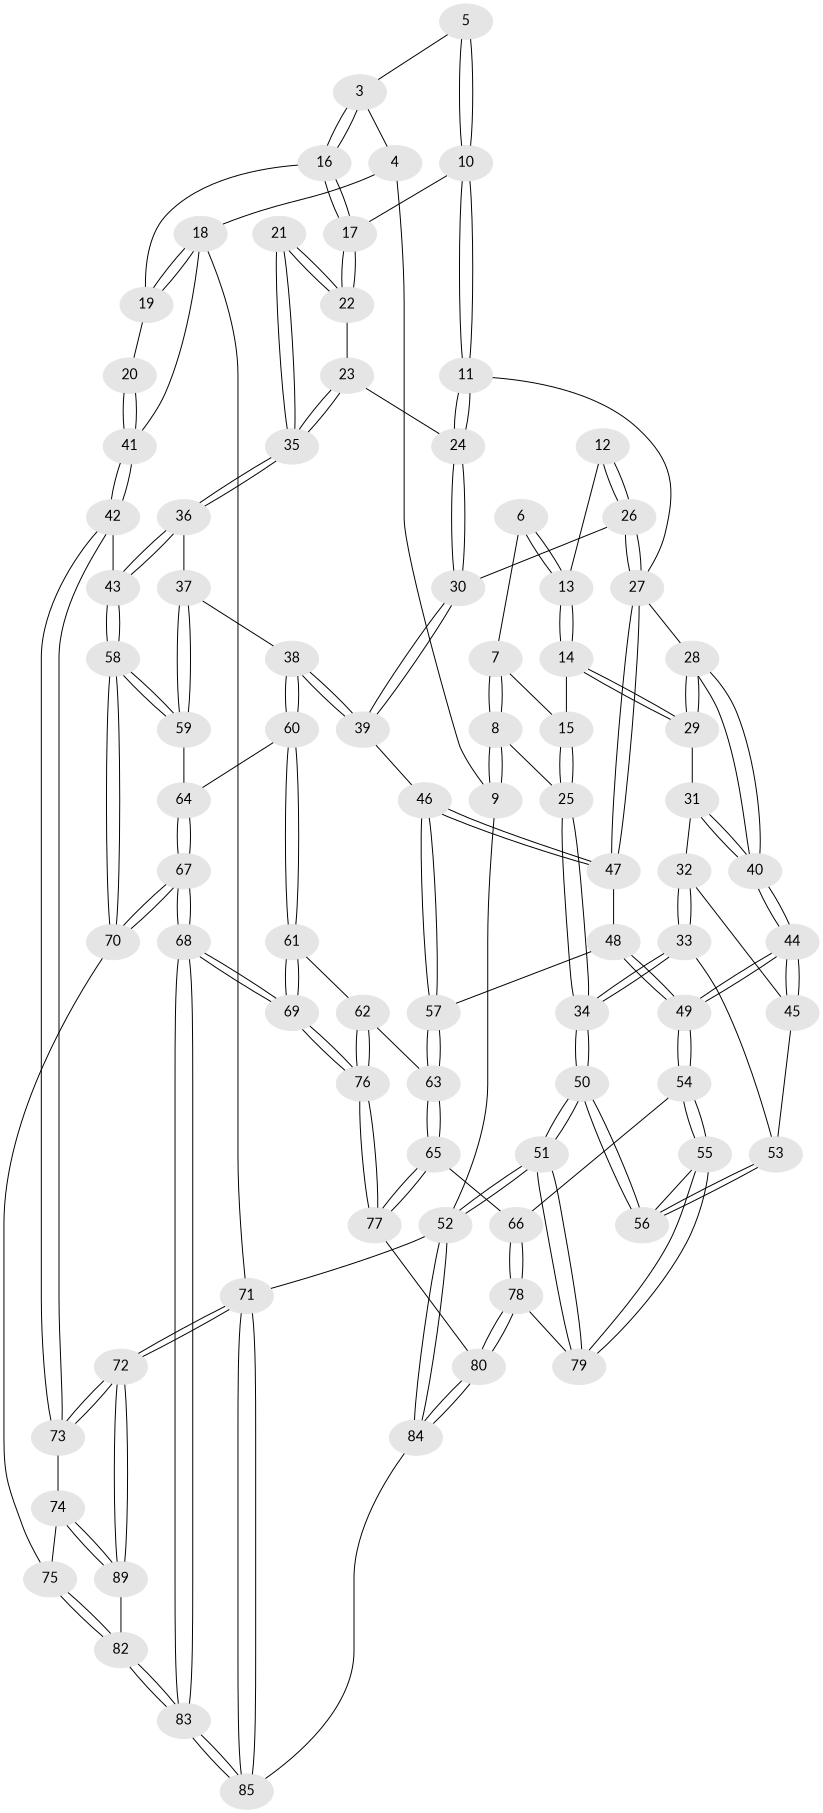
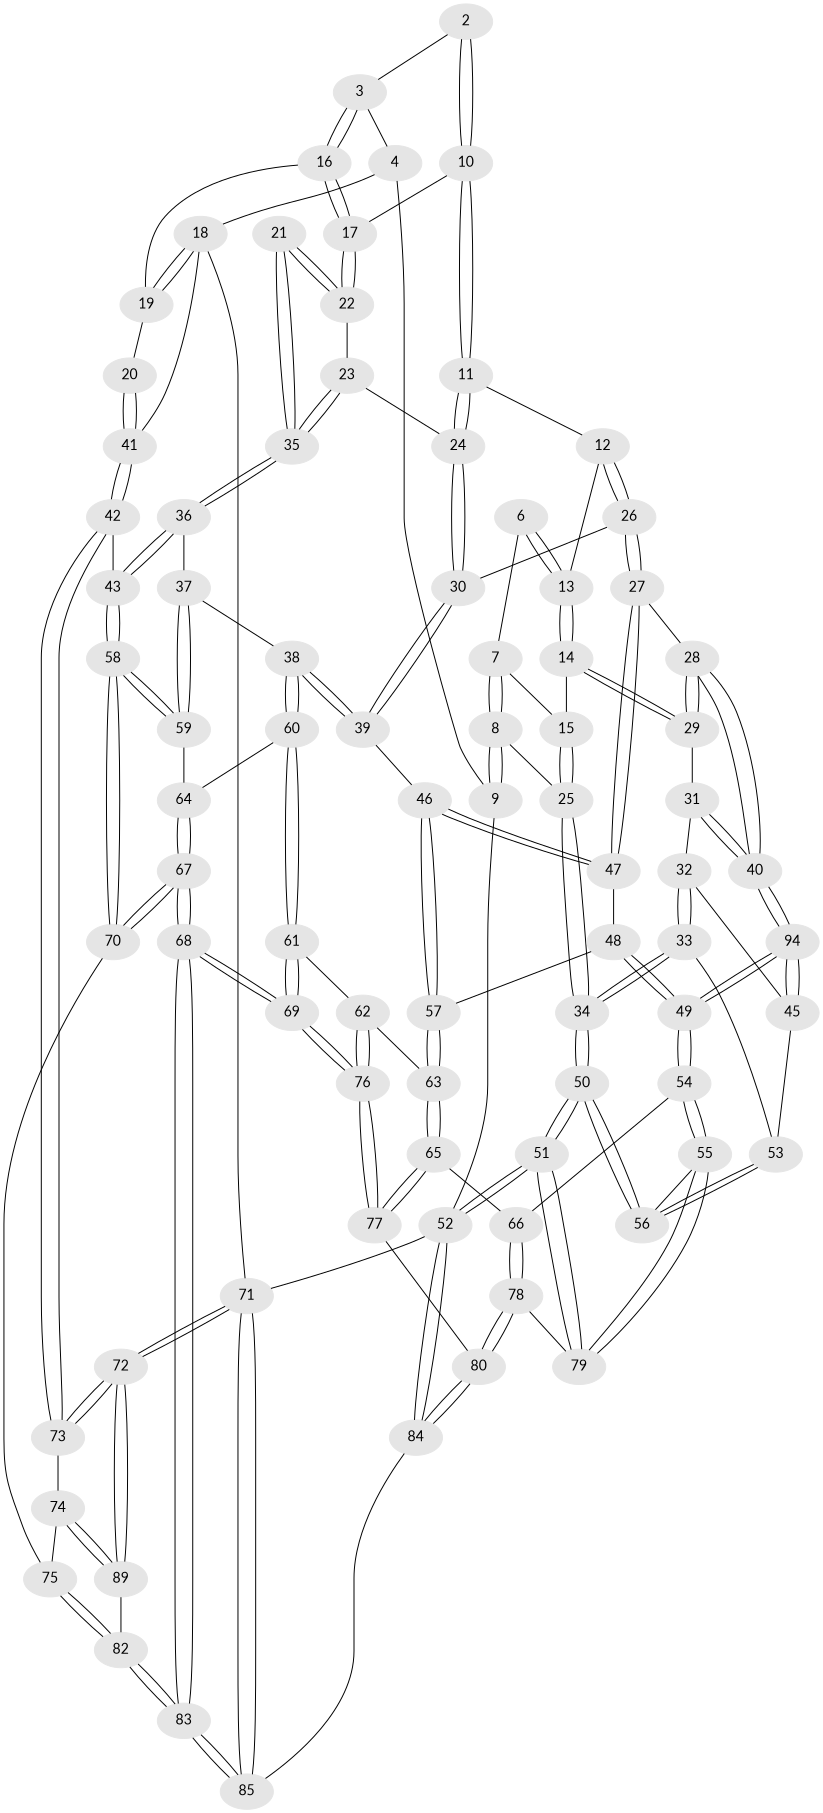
node "5": label "5" -> "2"
edge "11" -- "27": now "11" -- "12"
node "44": label "44" -> "94"
